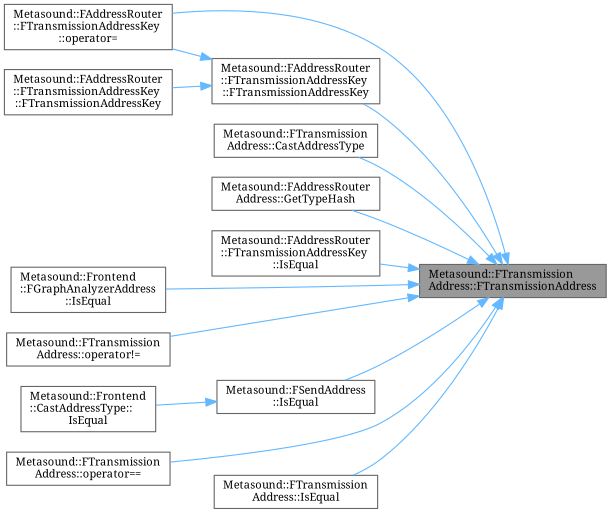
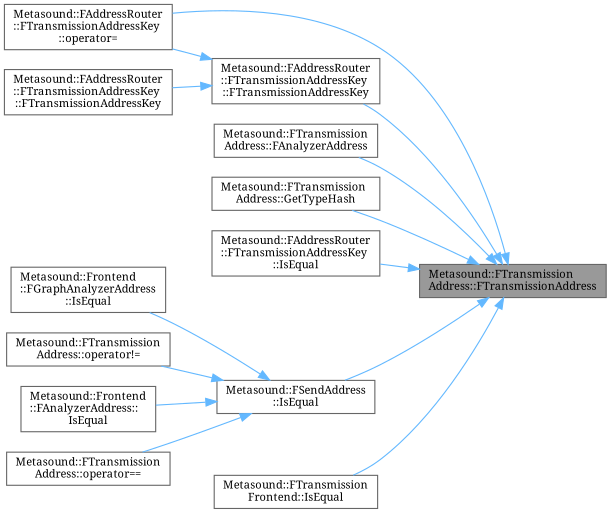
node "Metasound::FTransmission Address::CastAddressType": label "Metasound::FTransmission Address::CastAddressType" -> "Metasound::FTransmission Address::FAnalyzerAddress"
node "Metasound::FAddressRouter Address::GetTypeHash": label "Metasound::FAddressRouter Address::GetTypeHash" -> "Metasound::FTransmission Address::GetTypeHash"
edge "Metasound::Frontend ::FGraphAnalyzerAddress ::IsEqual" -> "Metasound::FTransmission Address::FTransmissionAddress": now "Metasound::Frontend ::FGraphAnalyzerAddress ::IsEqual" -> "Metasound::FSendAddress ::IsEqual"
edge "Metasound::FTransmission Address::operator!=" -> "Metasound::FTransmission Address::FTransmissionAddress": now "Metasound::FTransmission Address::operator!=" -> "Metasound::FSendAddress ::IsEqual"
node "Metasound::Frontend ::CastAddressType:: IsEqual": label "Metasound::Frontend ::CastAddressType:: IsEqual" -> "Metasound::Frontend ::FAnalyzerAddress:: IsEqual"
edge "Metasound::FTransmission Address::operator==" -> "Metasound::FTransmission Address::FTransmissionAddress": now "Metasound::FTransmission Address::operator==" -> "Metasound::FSendAddress ::IsEqual"
node "Metasound::FTransmission Address::IsEqual": label "Metasound::FTransmission Address::IsEqual" -> "Metasound::FTransmission Frontend::IsEqual"
